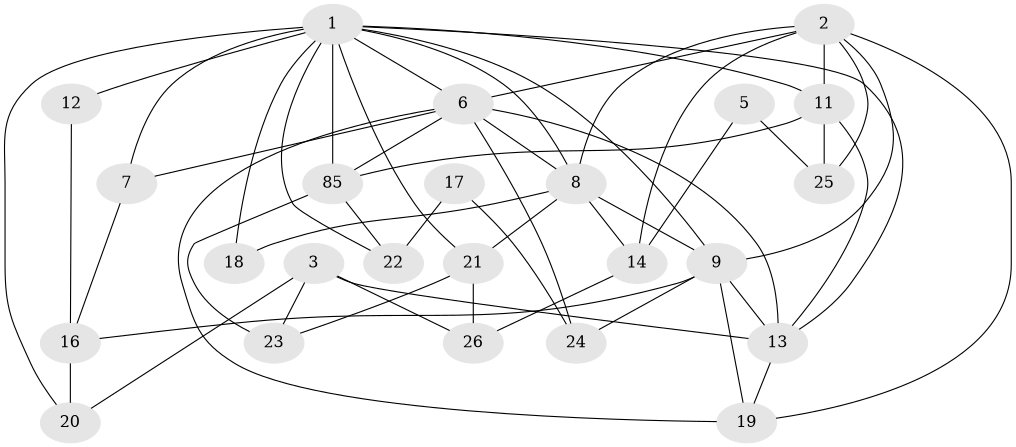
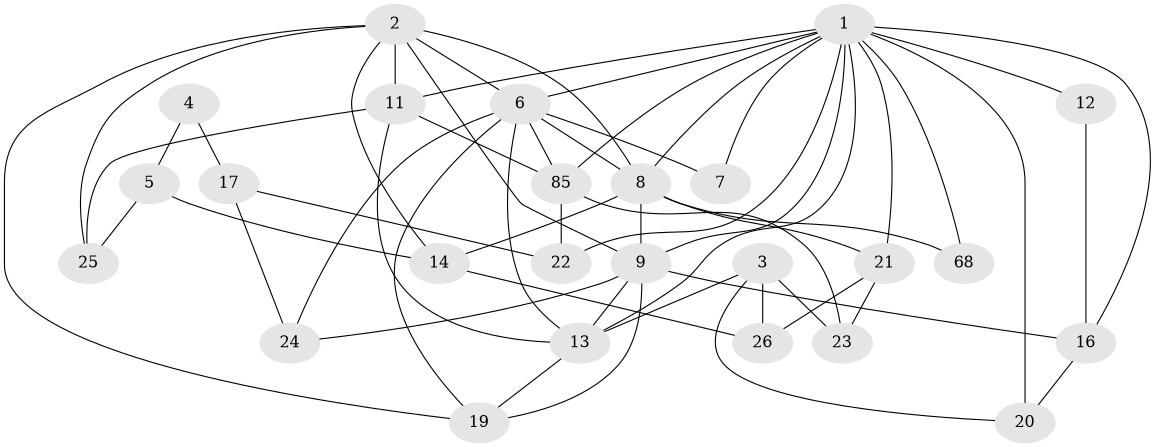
node "4": added
edge "7" -- "16": now "1" -- "16"
node "18": label "18" -> "68"
